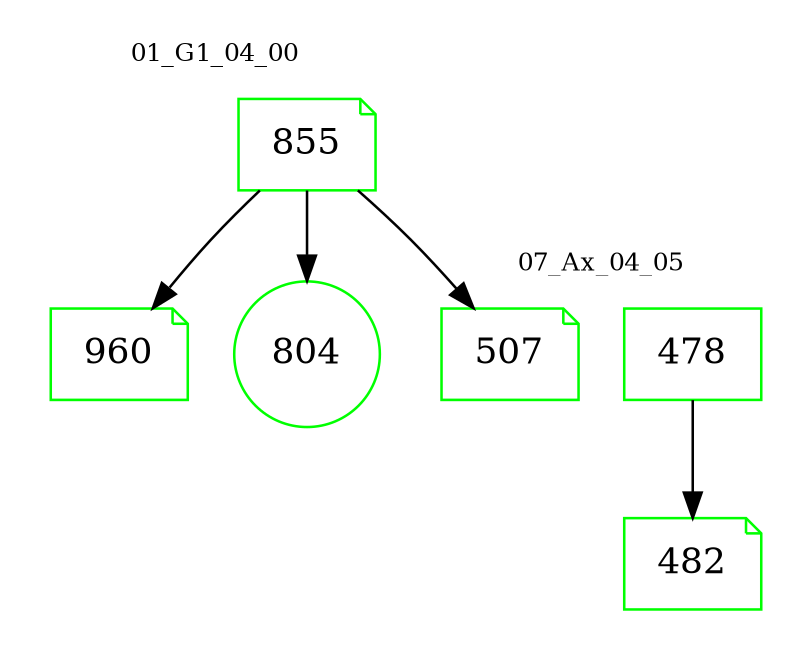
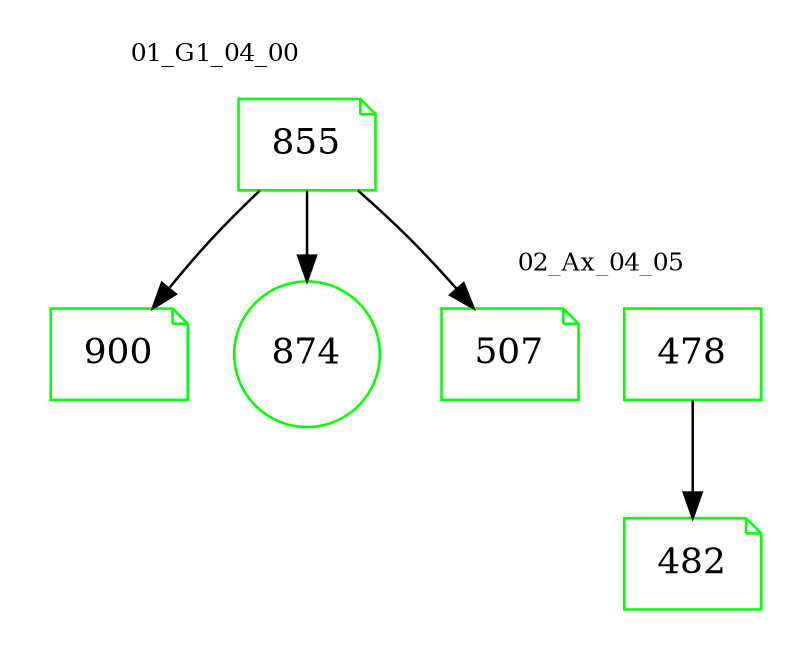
cluster "07_Ax_04_05": label "07_Ax_04_05" -> "02_Ax_04_05"
node "960": label "960" -> "900"
node "804": label "804" -> "874"
